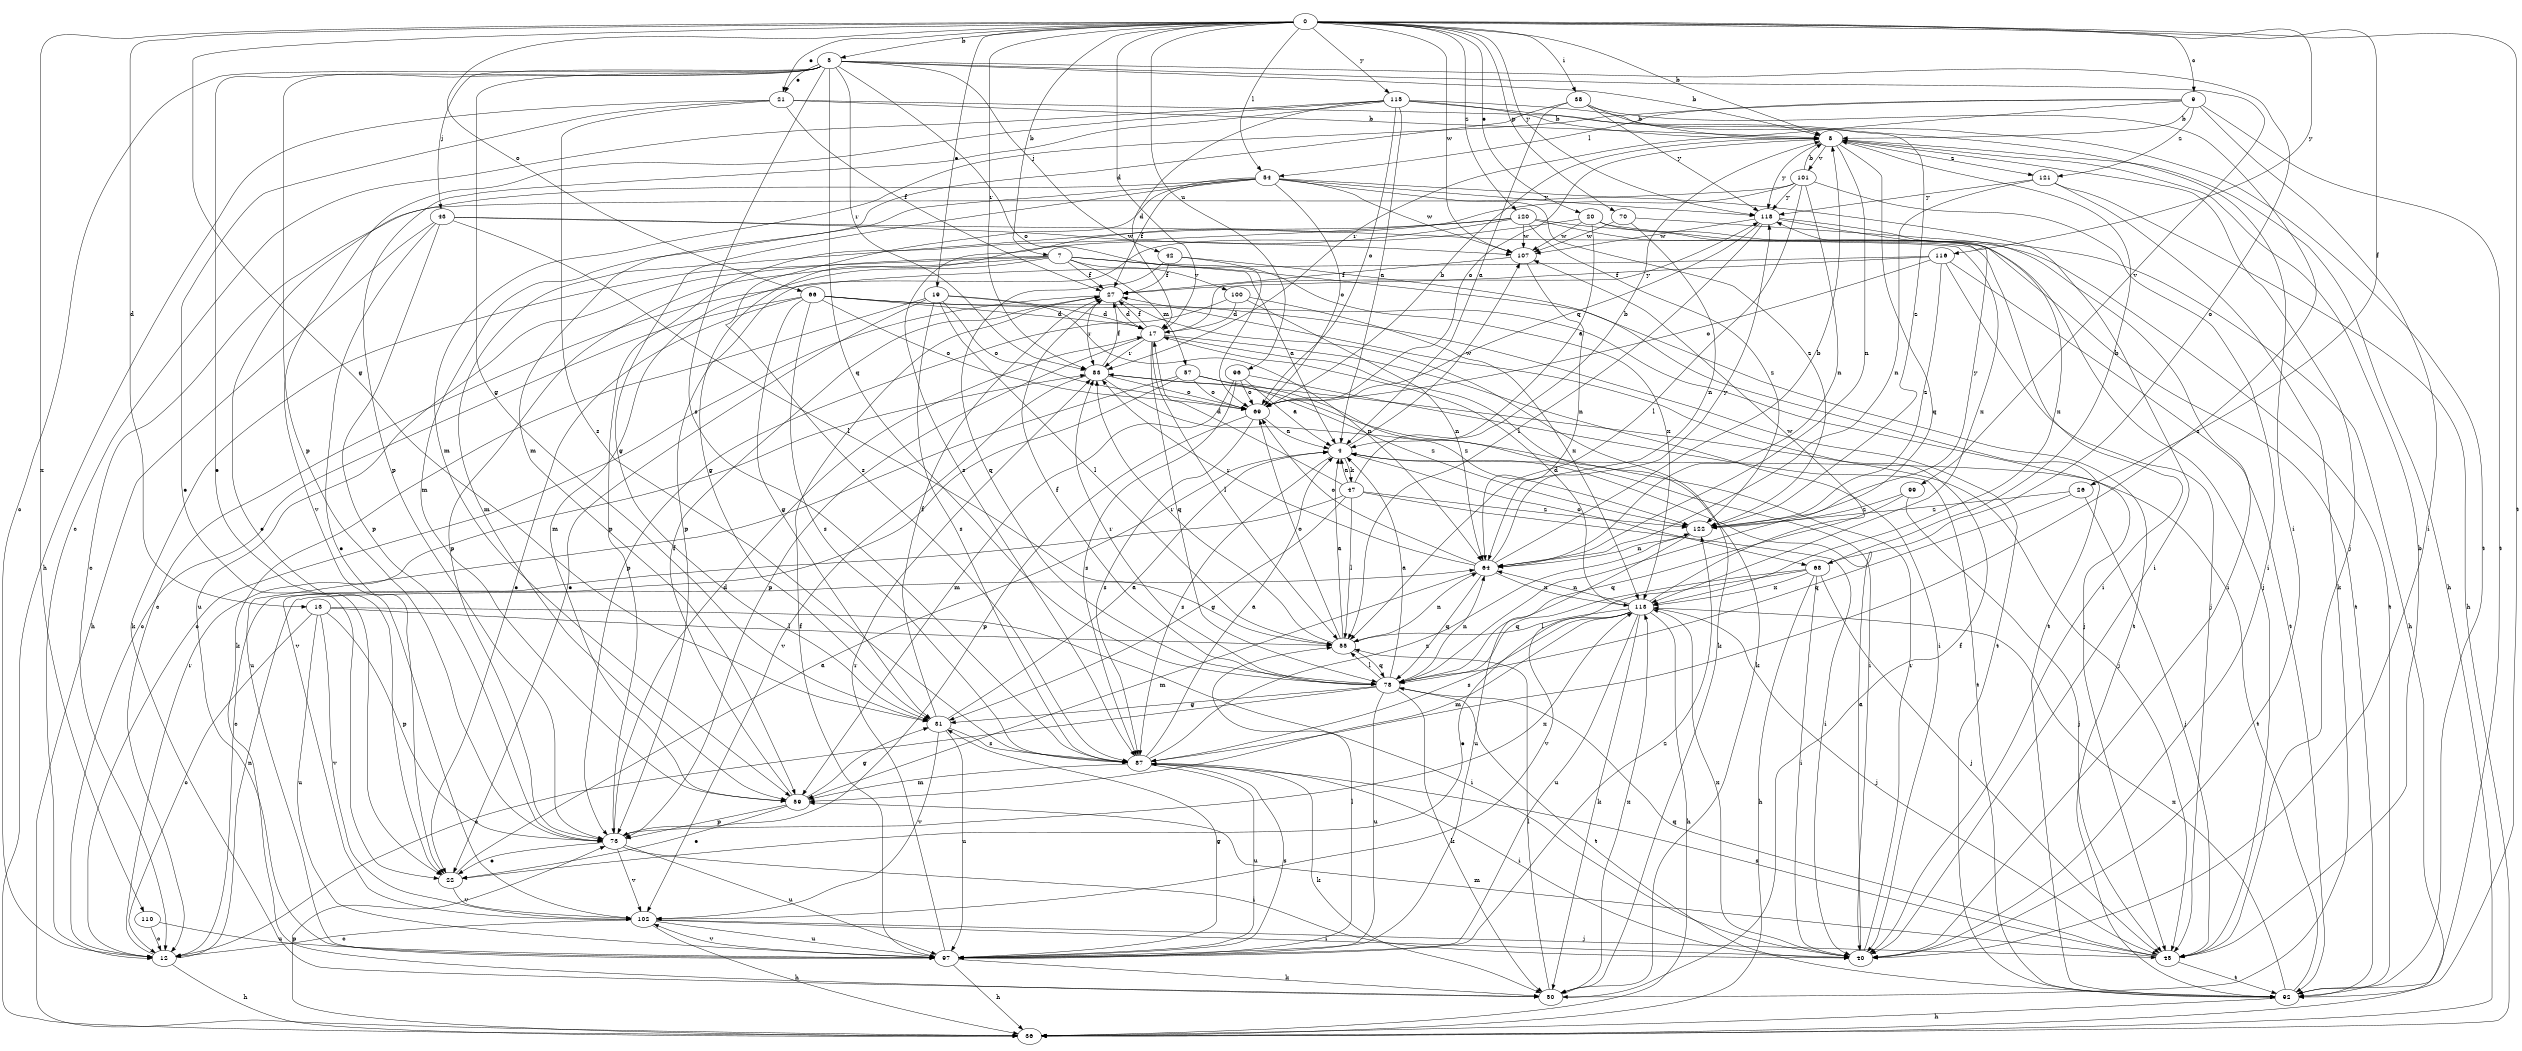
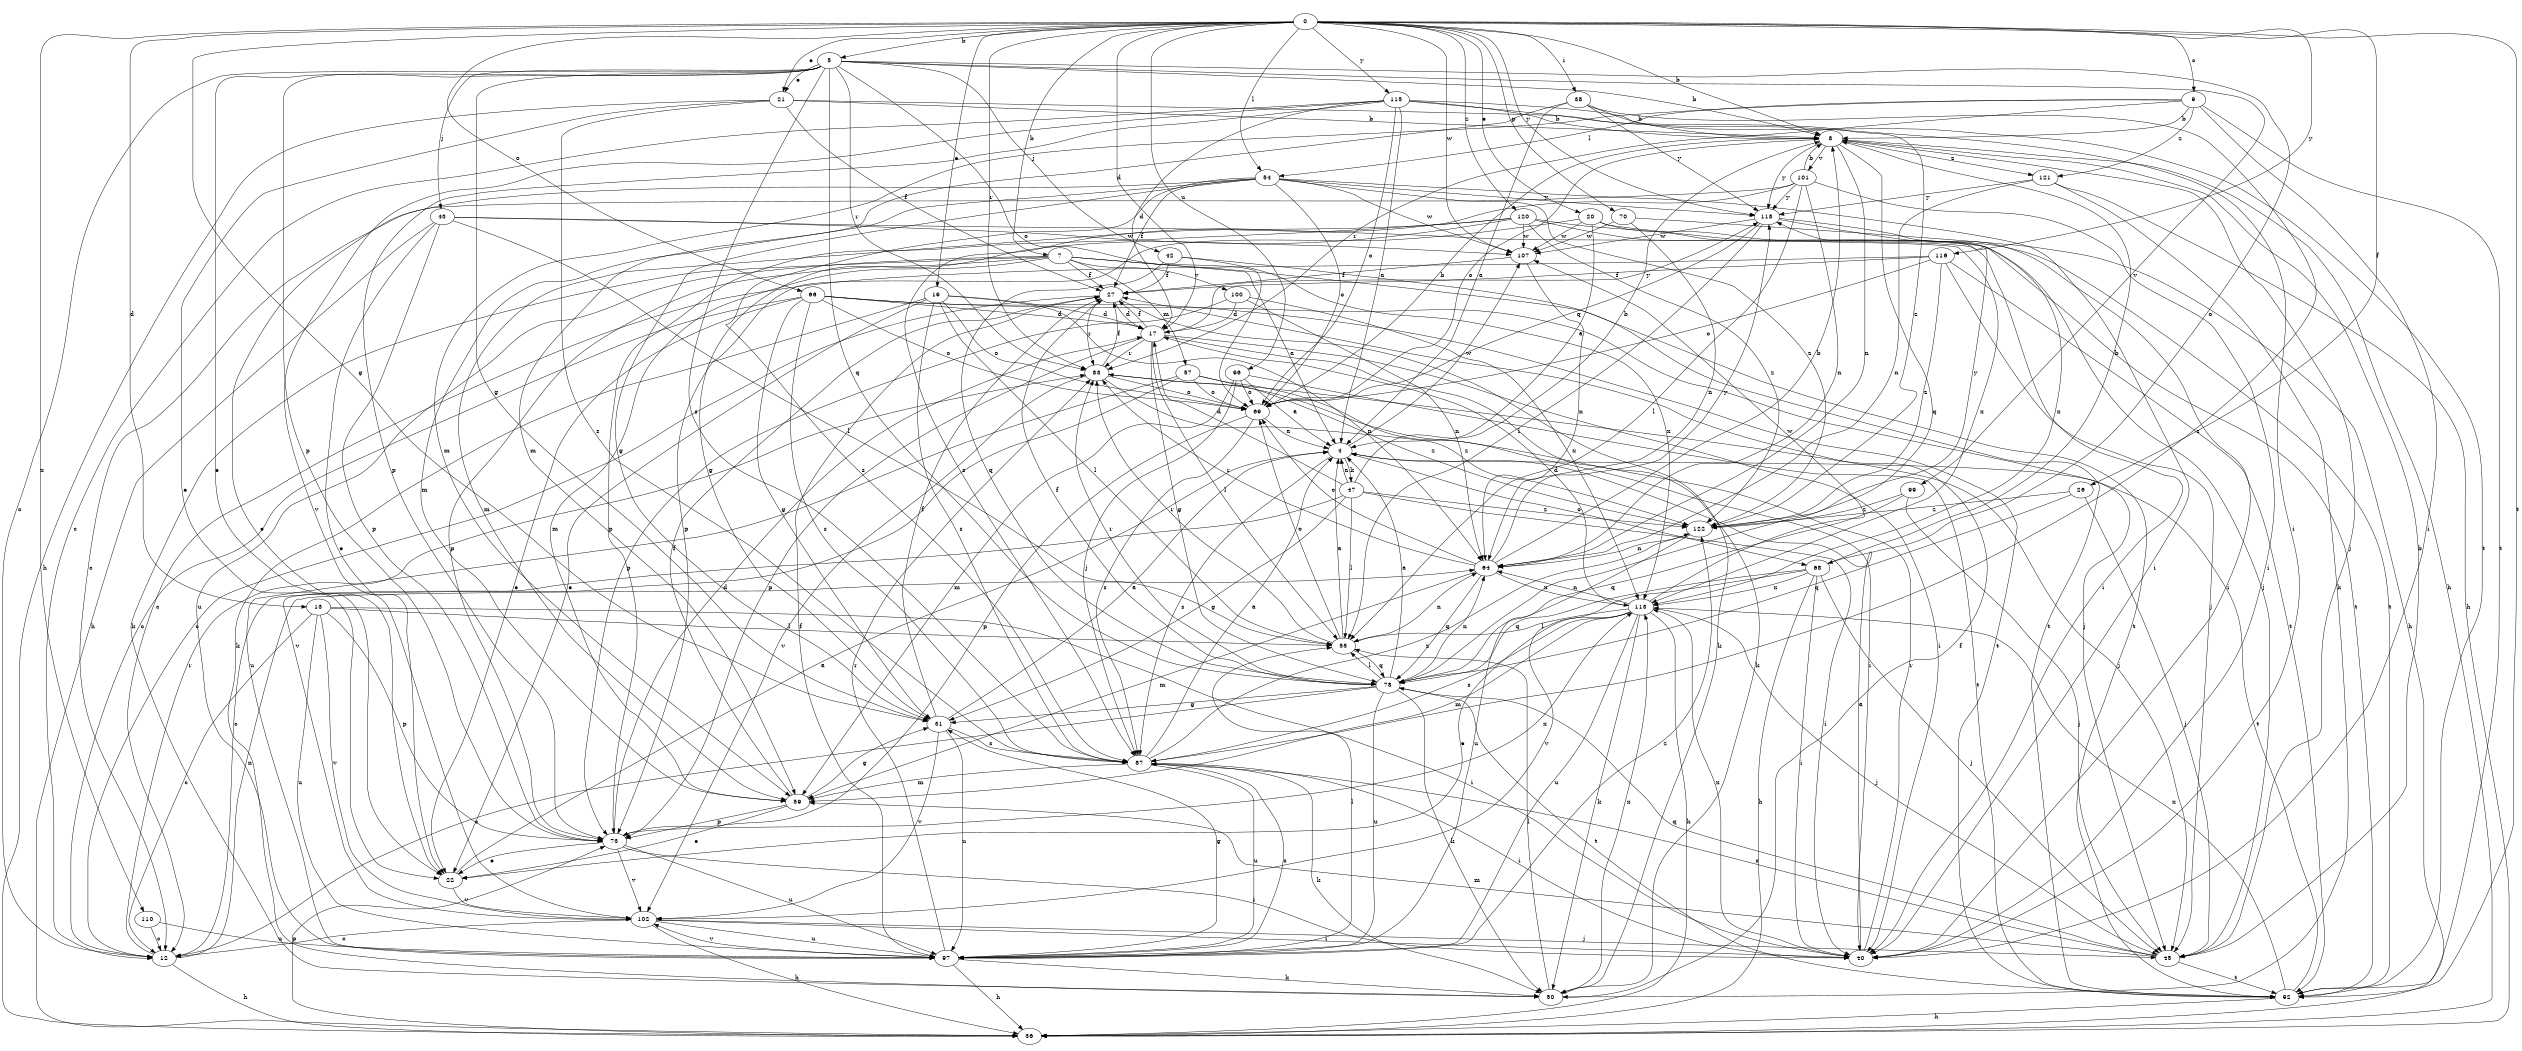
edge "17" -> "78": label "q" -> "g"
edge "96" -> "87": label "s" -> "j"
